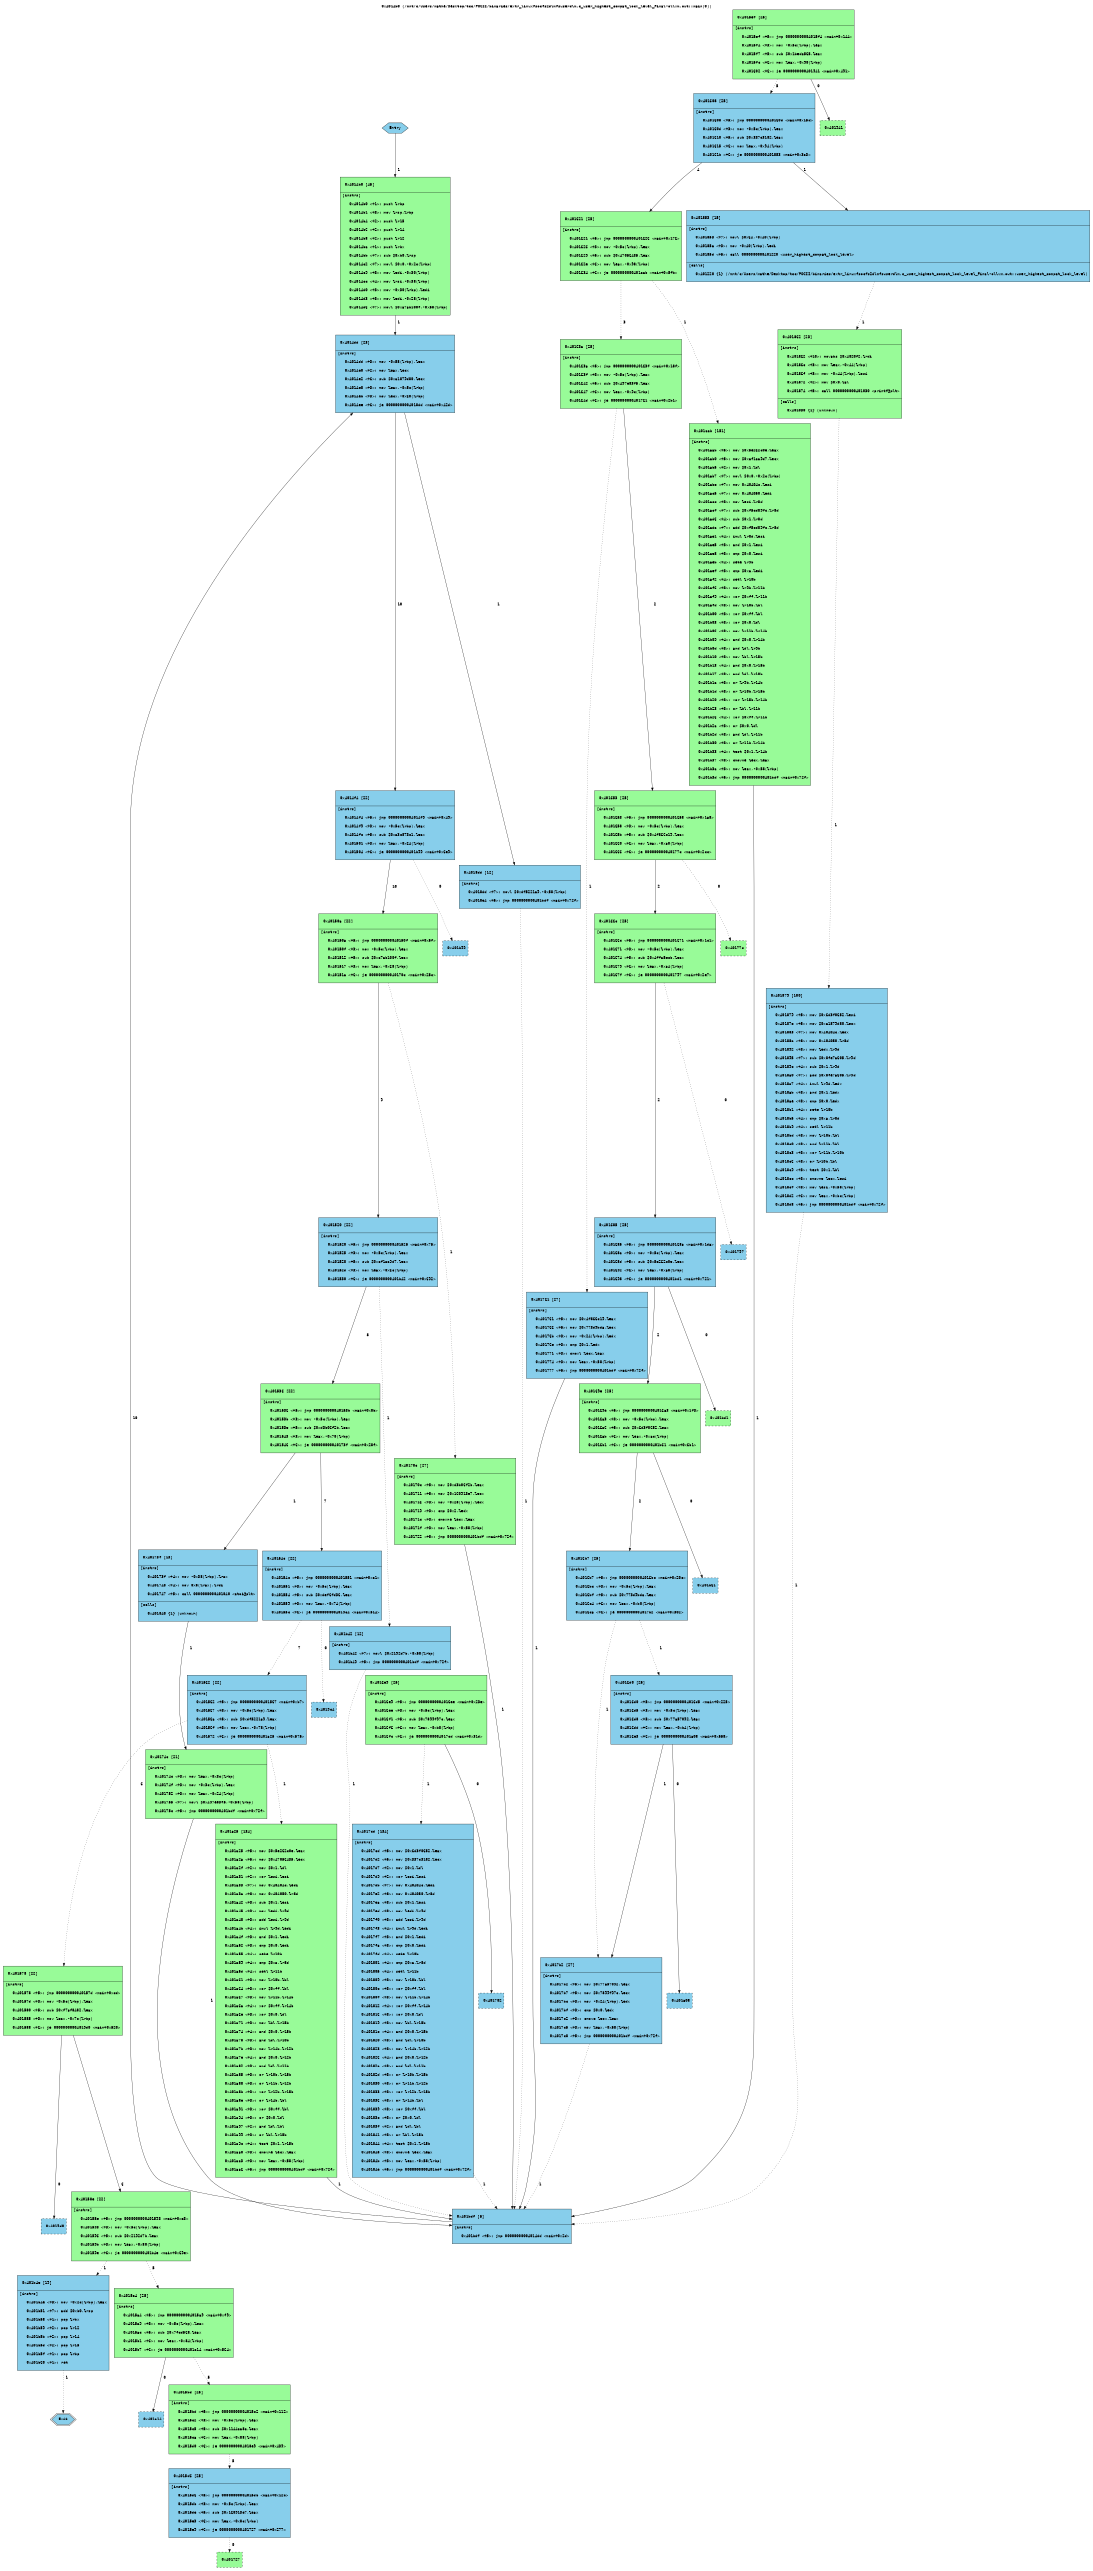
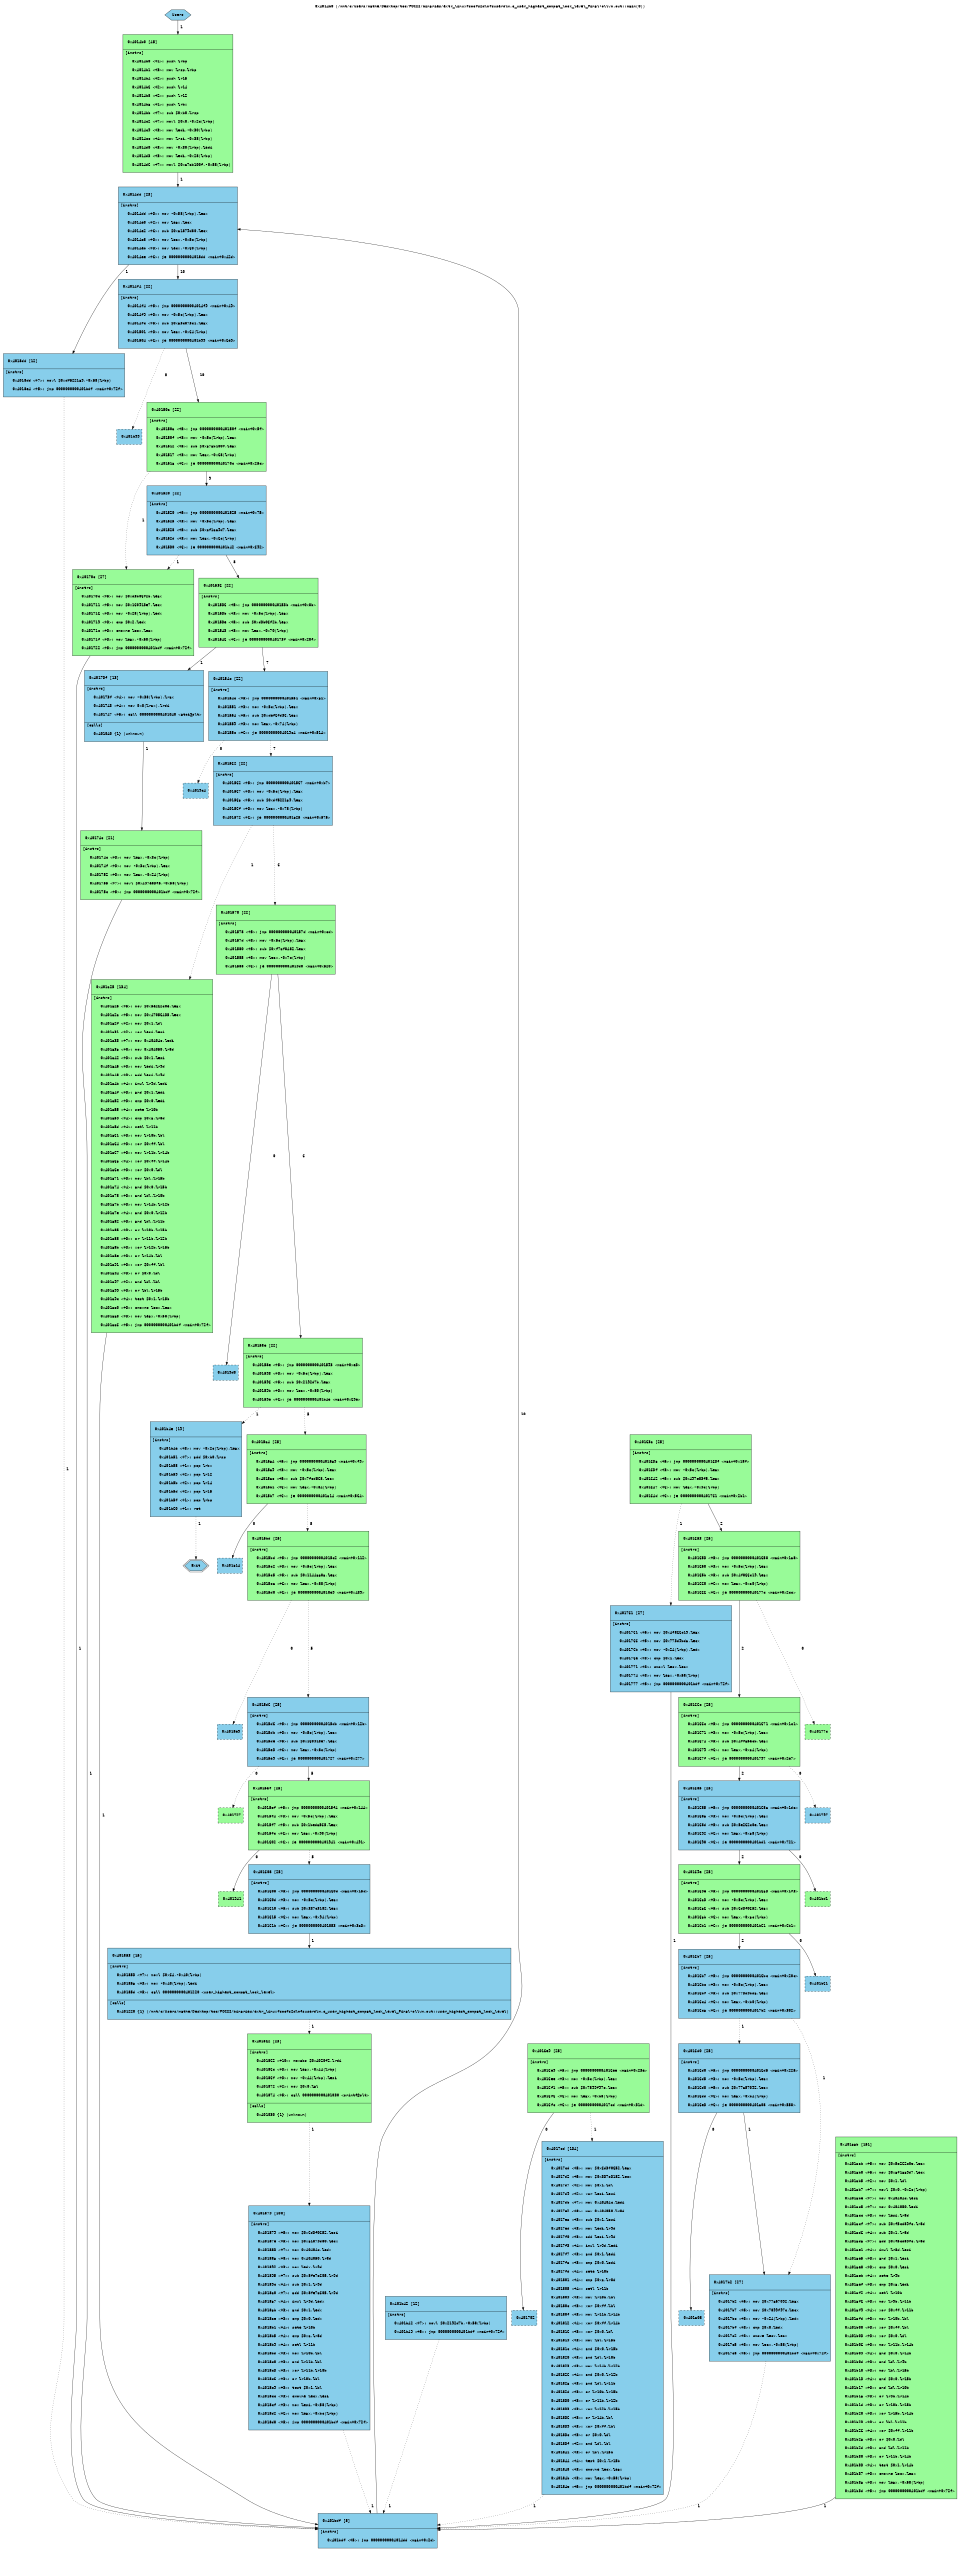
node "Entry": label "Entry" -> "Users"
node "0x401621 [25]": removed
edge "0x401520 [22]" -> "0x401b42 [12]": now "0x401520 [22]" -> "0x40170c [27]"
node "0x4018e9": added
edge "0x4015d6 [25]" -> "0x4015ef [25]": added, label "5"
